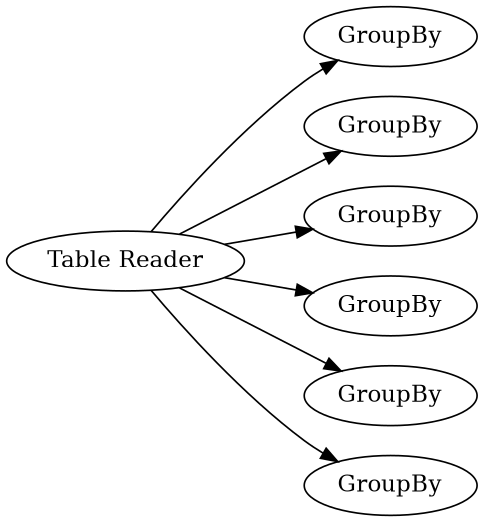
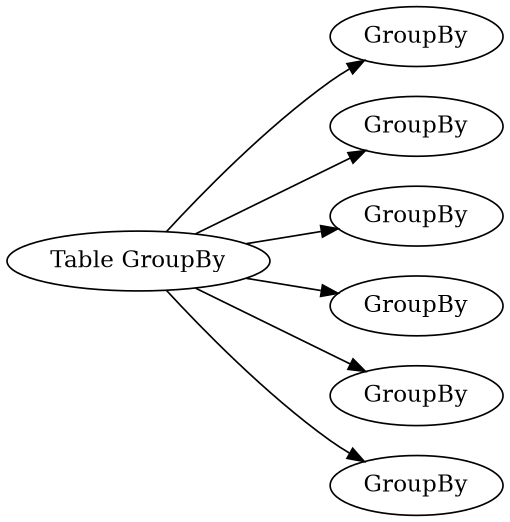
node "Table Reader": label "Table Reader" -> "Table GroupBy"
